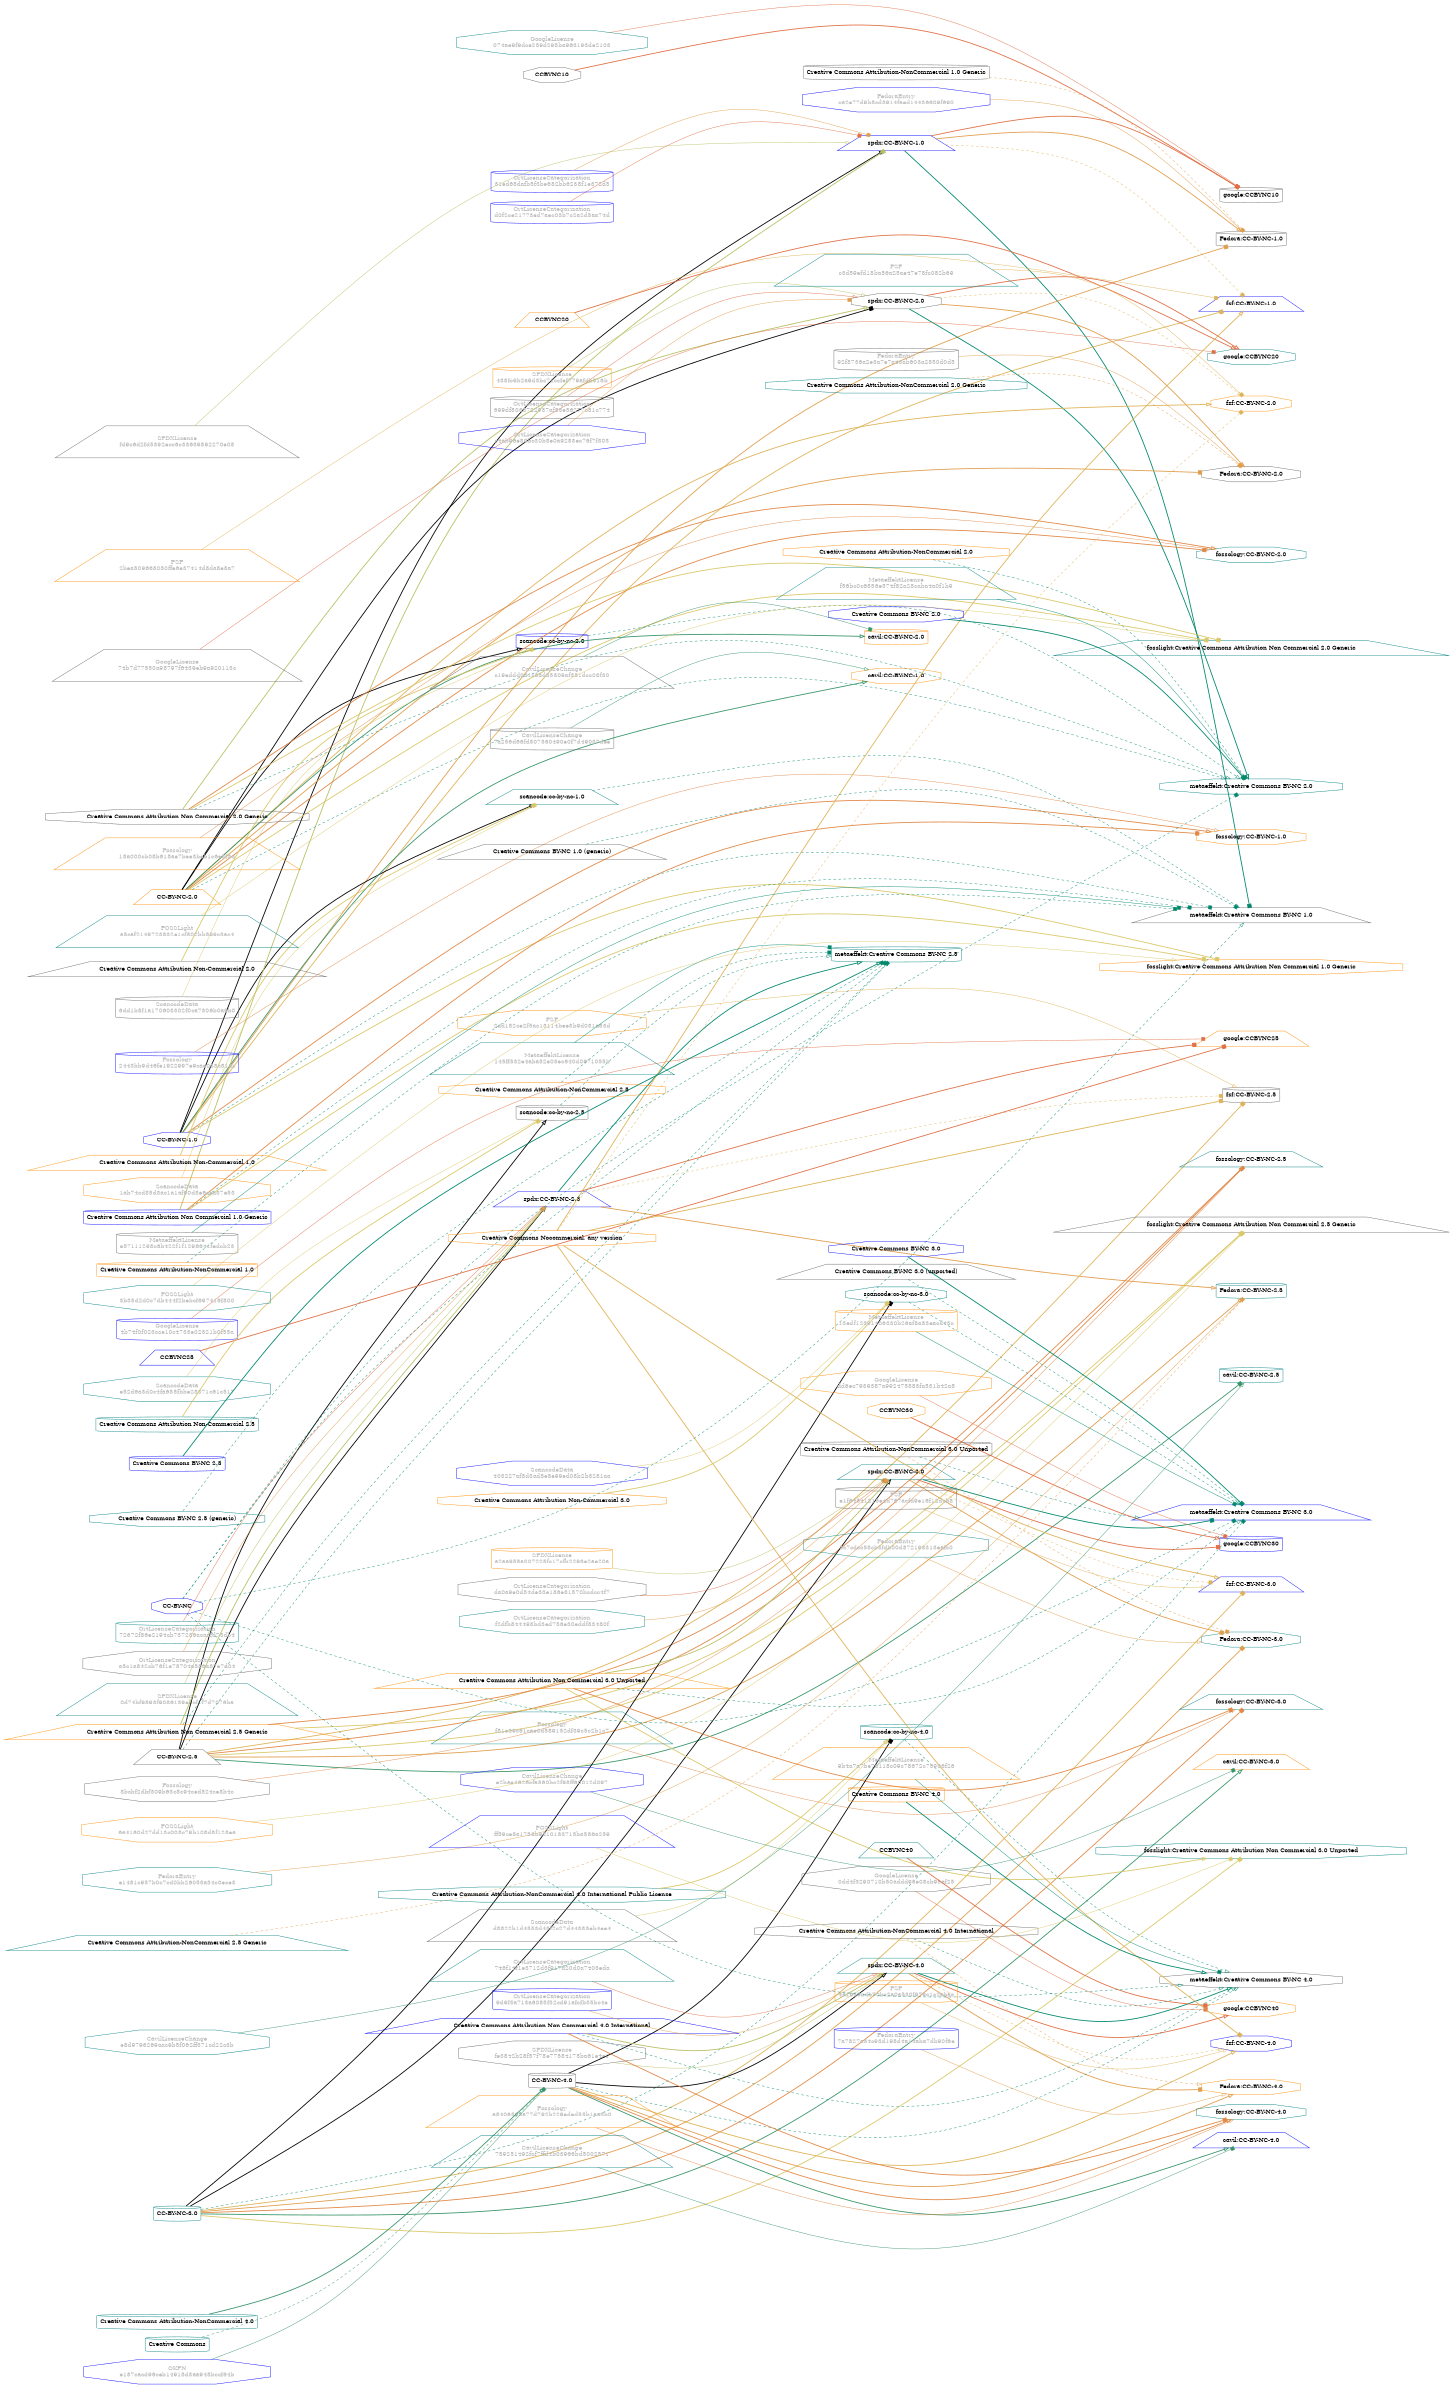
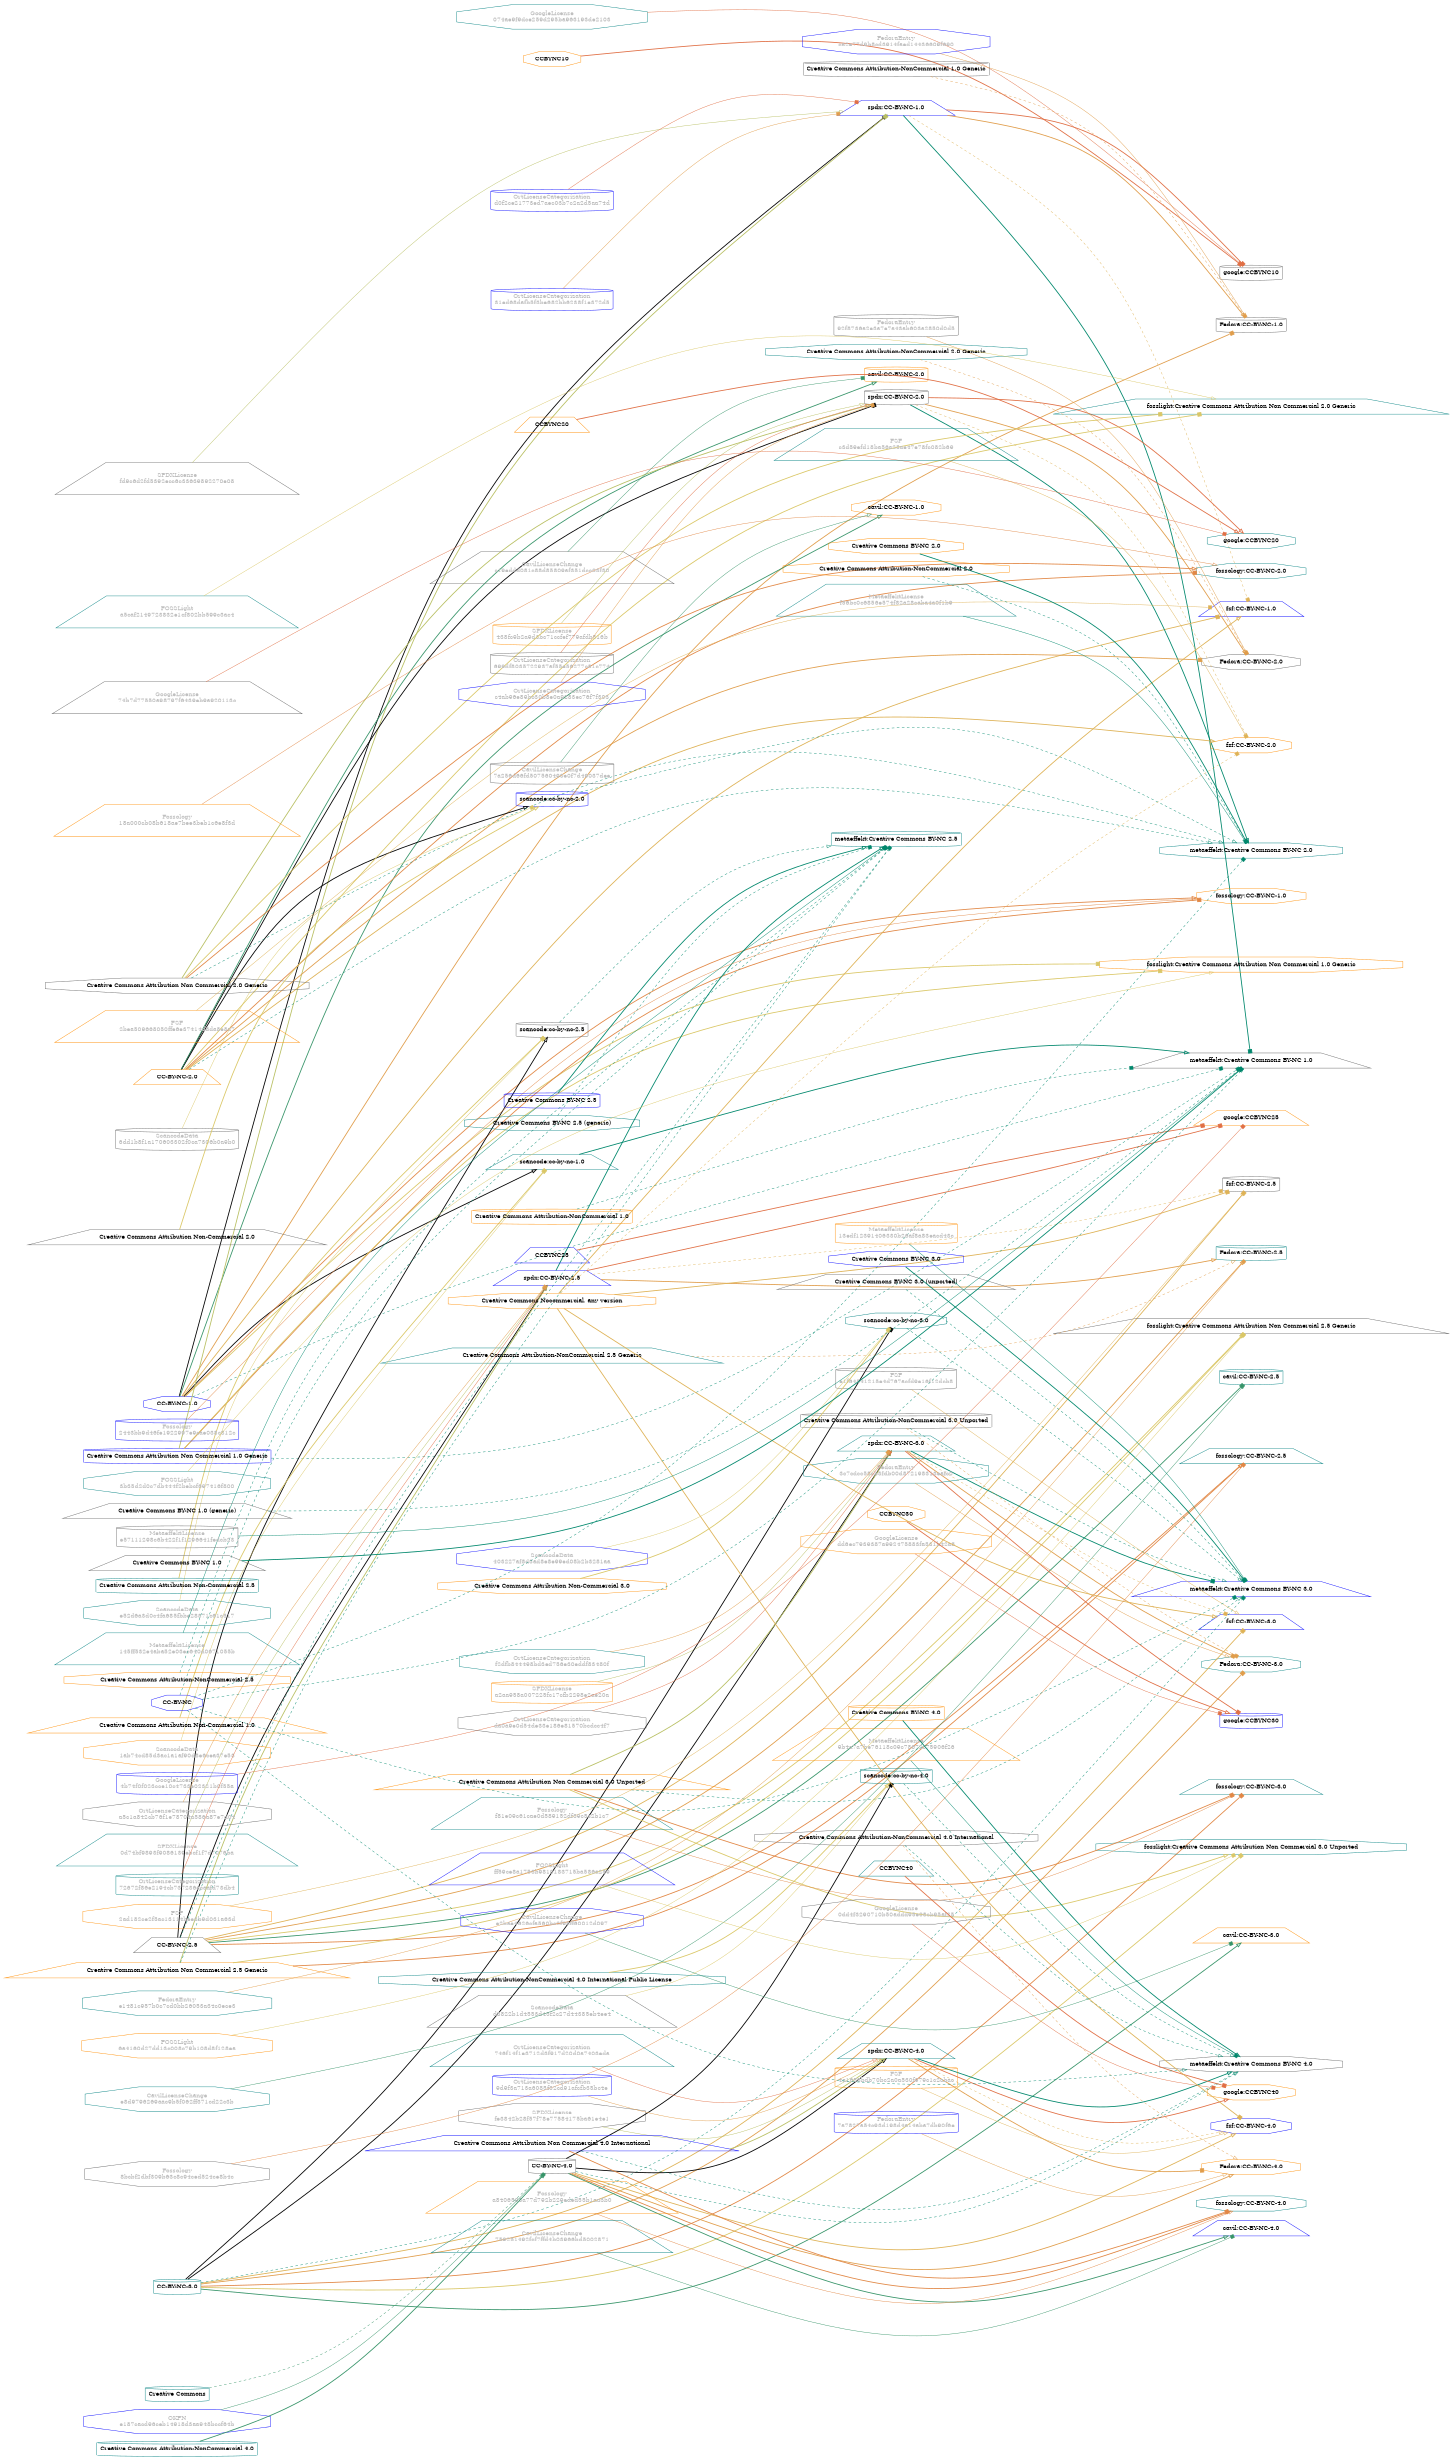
node "CCBYNC10": color gray40 -> darkorange
node "spdx:CC-BY-NC-2.0": shape octagon -> cylinder
node "Creative Commons BY-NC 2.0": color blue -> darkorange
edge "scancode:cc-by-nc-1.0" -> "metaeffekt:Creative Commons BY-NC 1.0": style dashed -> bold
node "Creative Commons BY-NC 1.0": added
